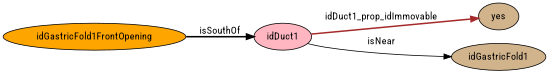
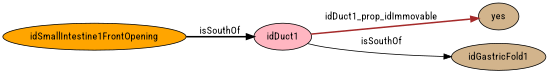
node "idGastricFold1FrontOpening": label "idGastricFold1FrontOpening" -> "idSmallIntestine1FrontOpening"
edge "idDuct1" -> "idGastricFold1": label "isNear" -> "isSouthOf"
